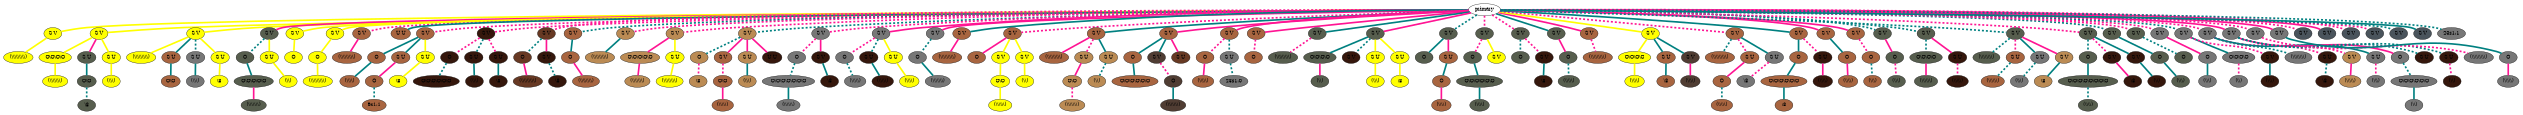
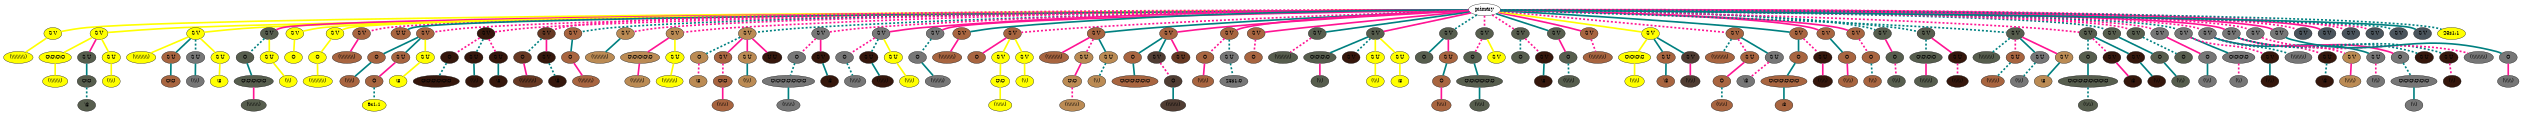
node "23s1:1": fillcolor #777777 -> yellow
node "9s1:1": fillcolor #a86540 -> yellow
